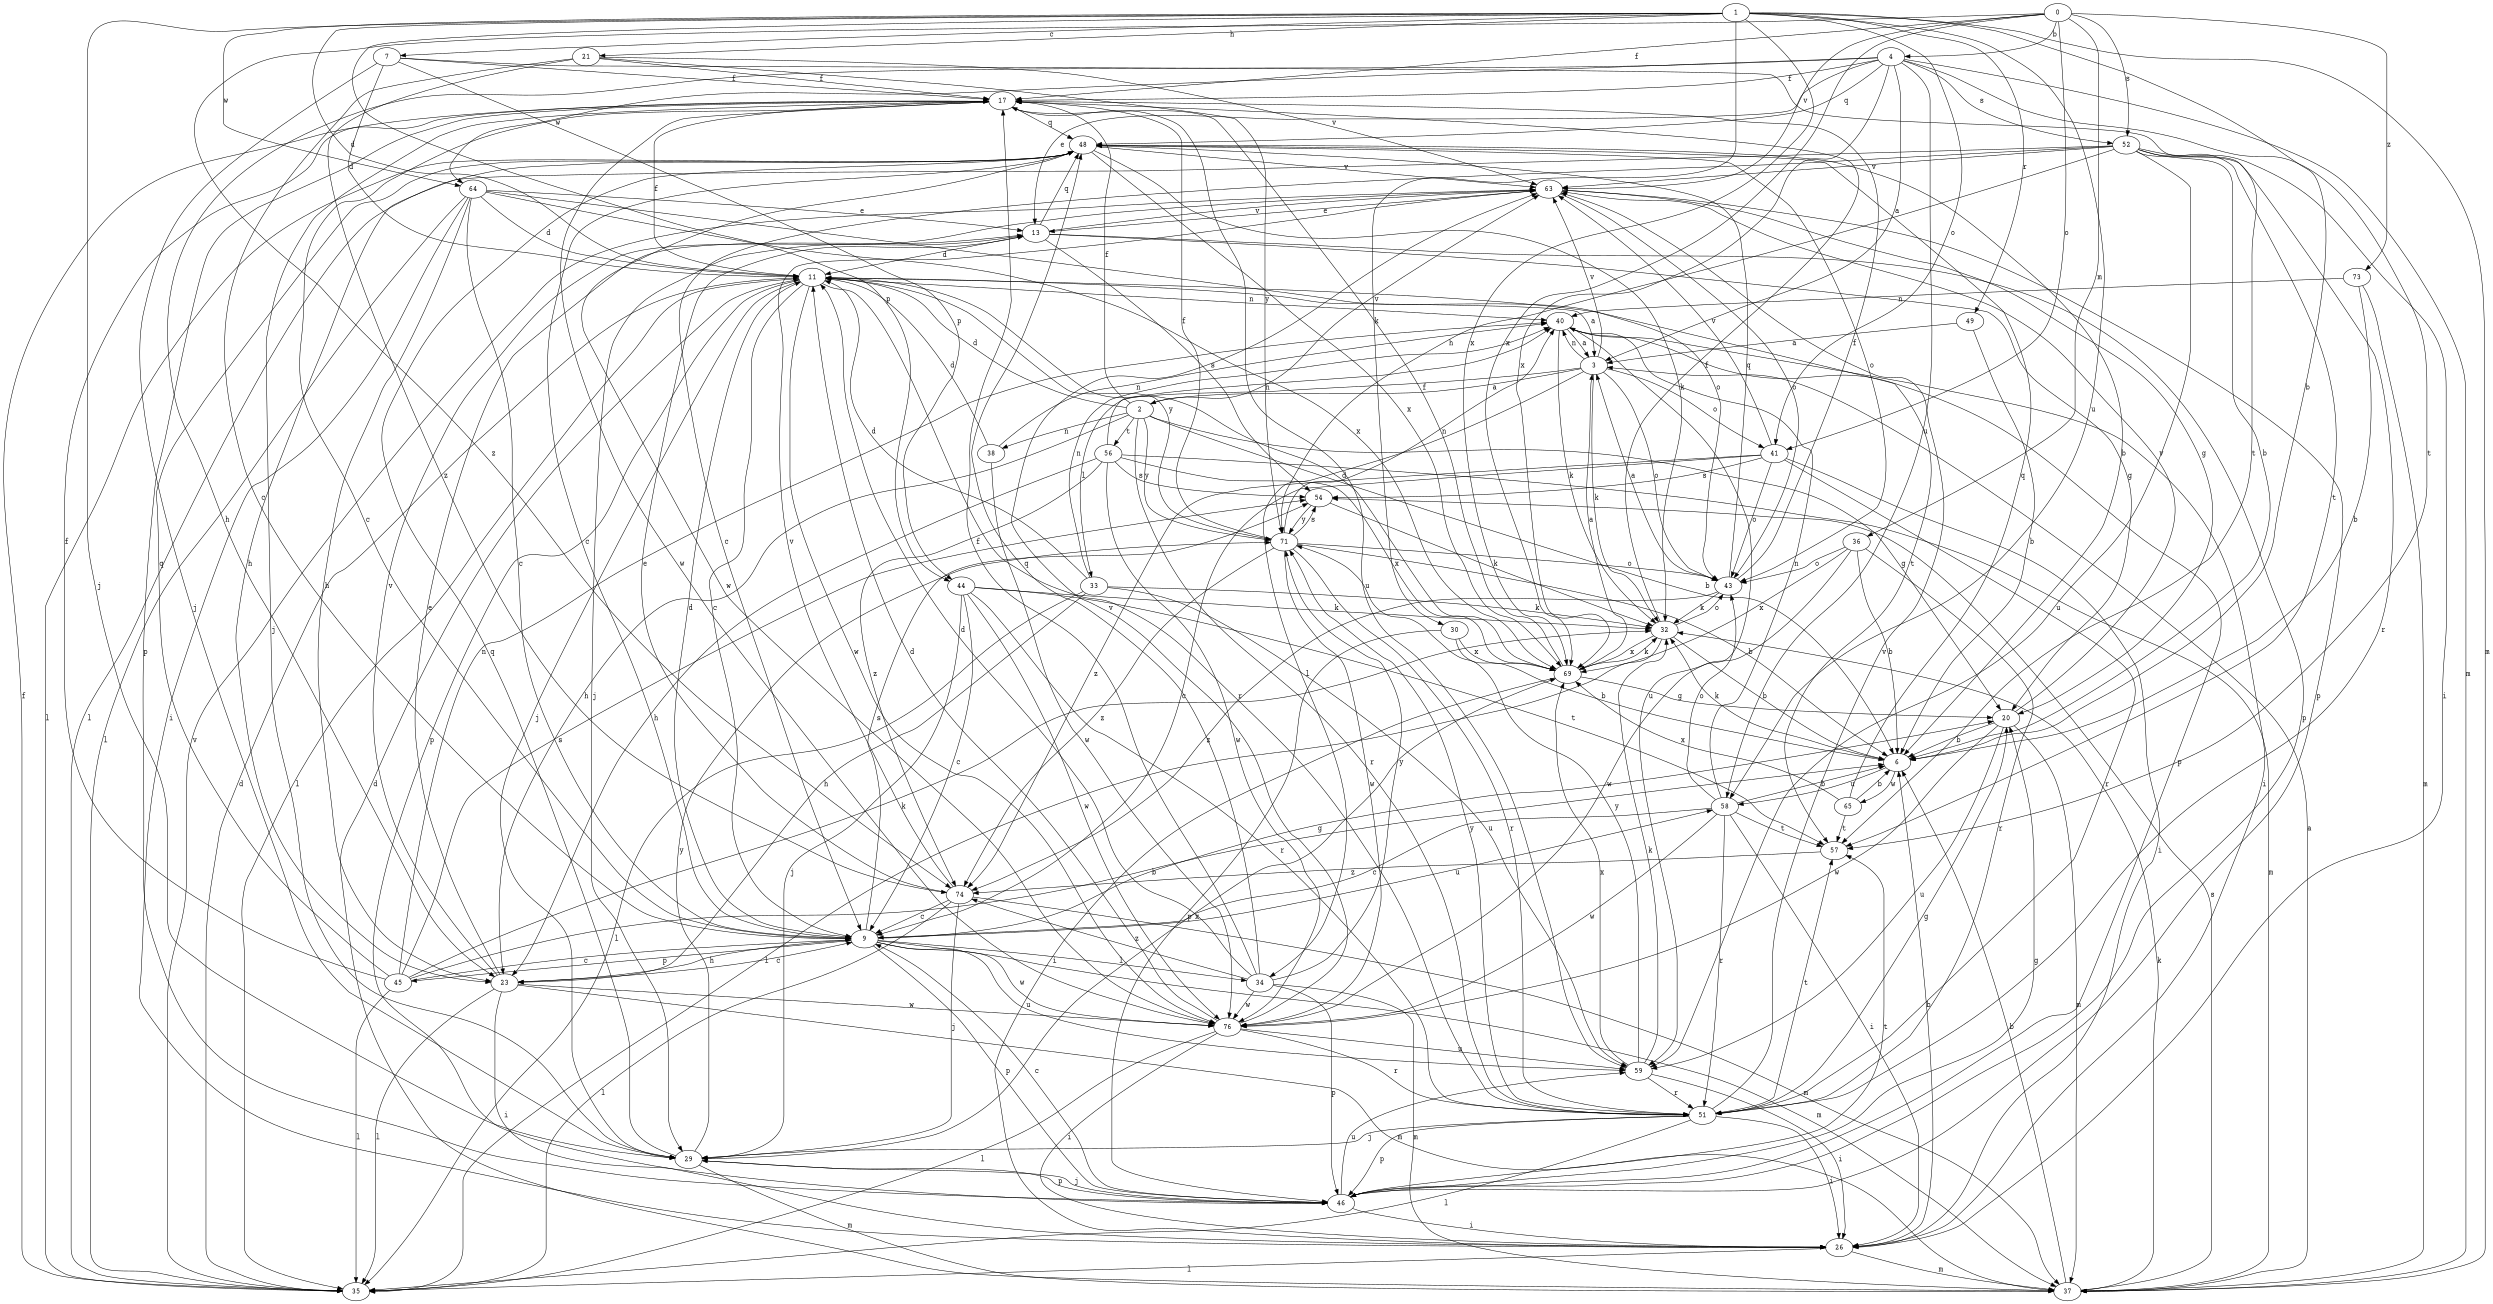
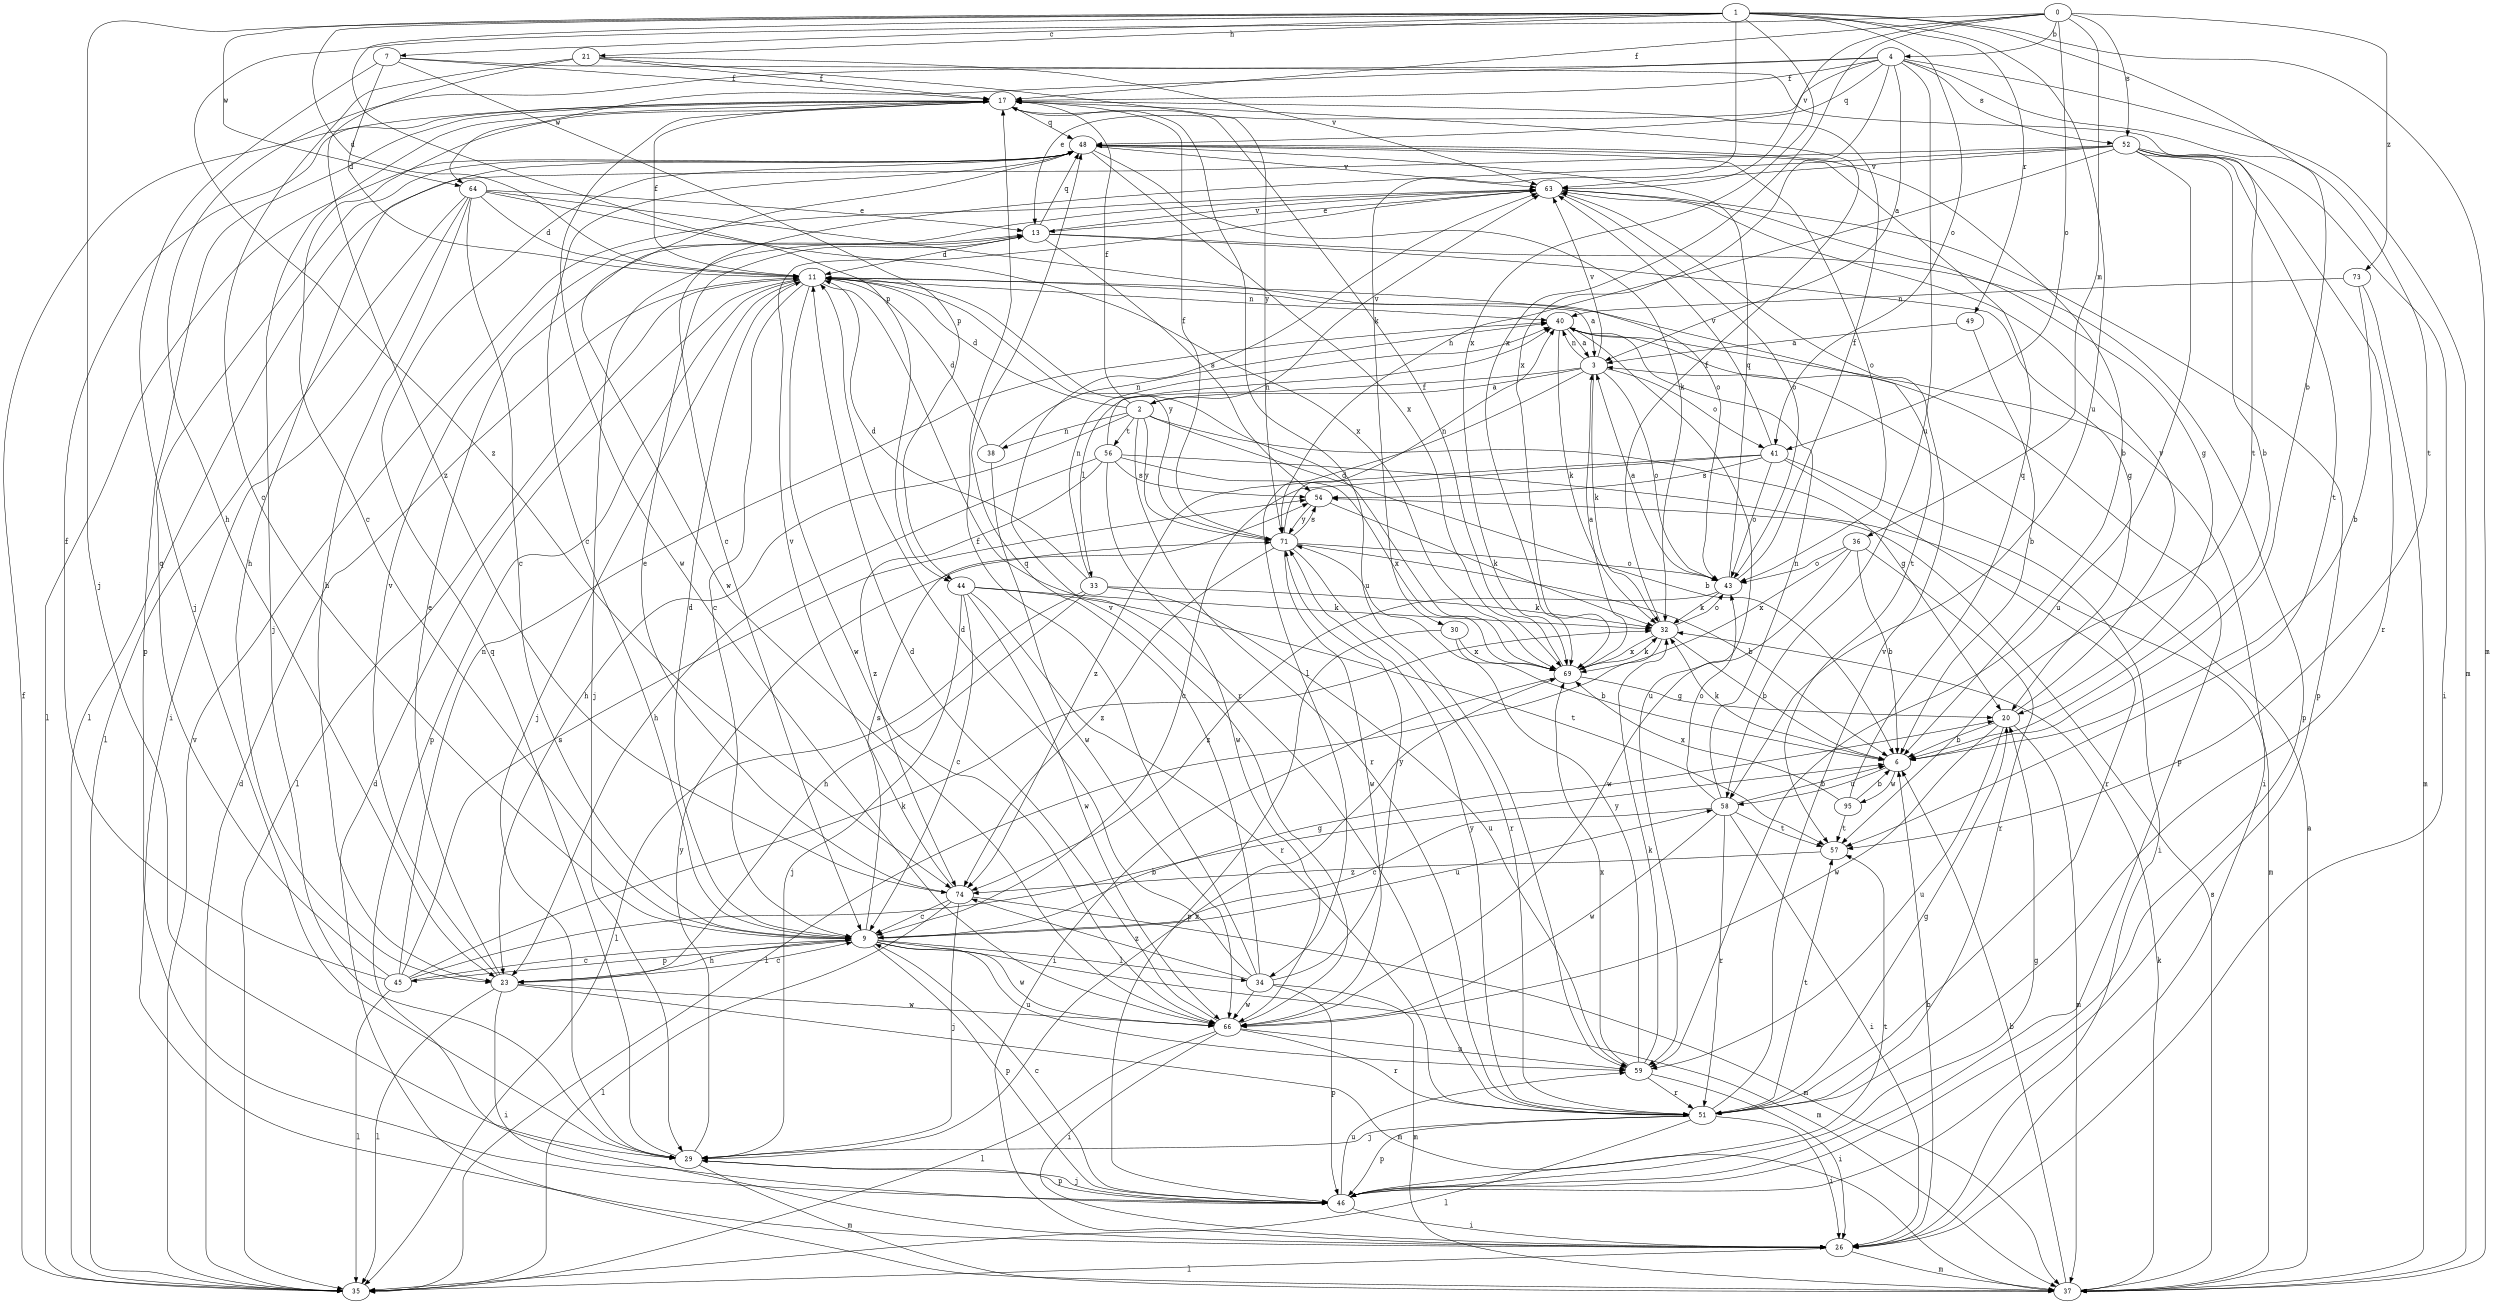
node "65": label "65" -> "95"
node "76": label "76" -> "66"
